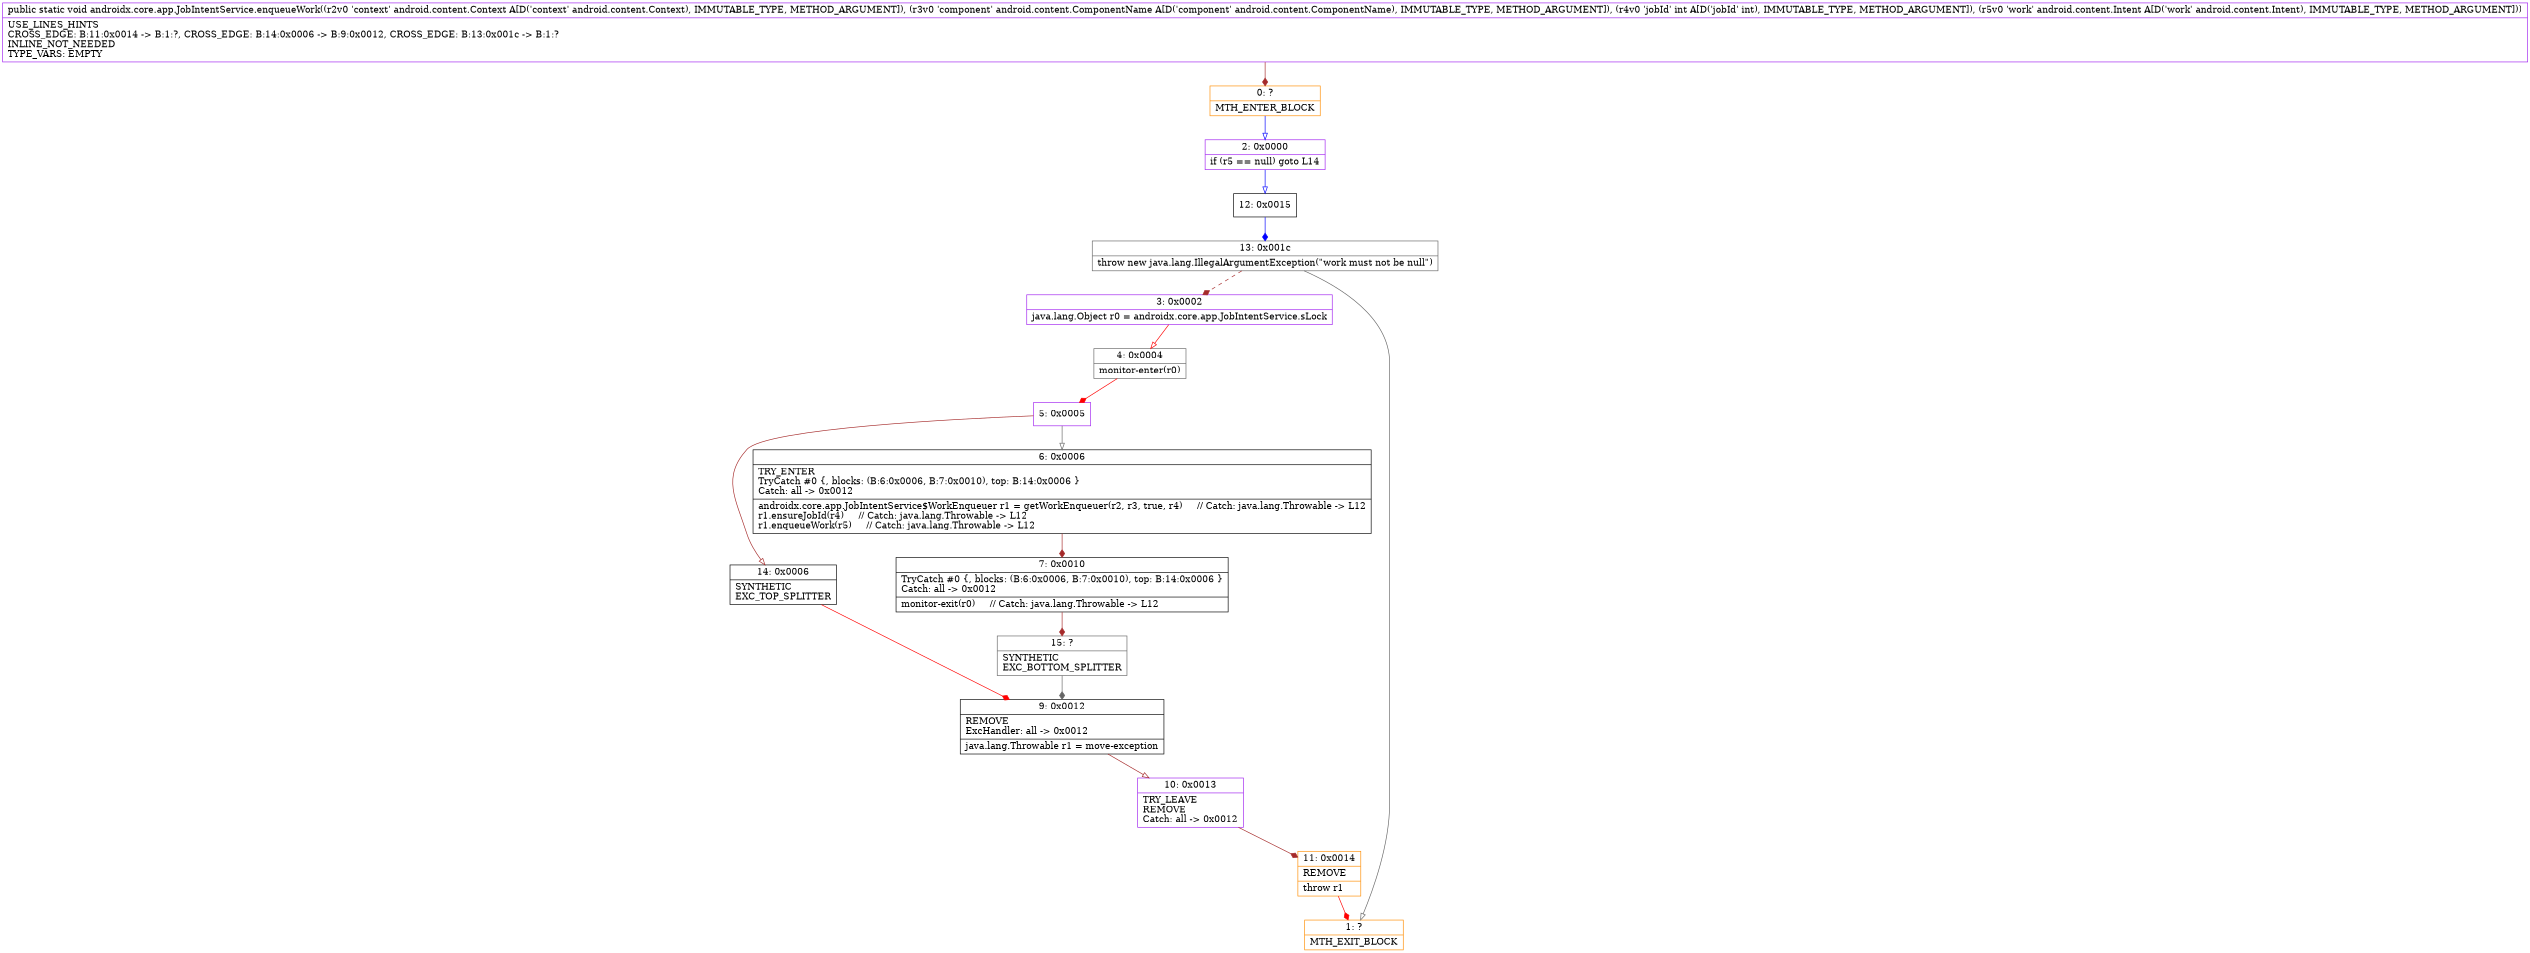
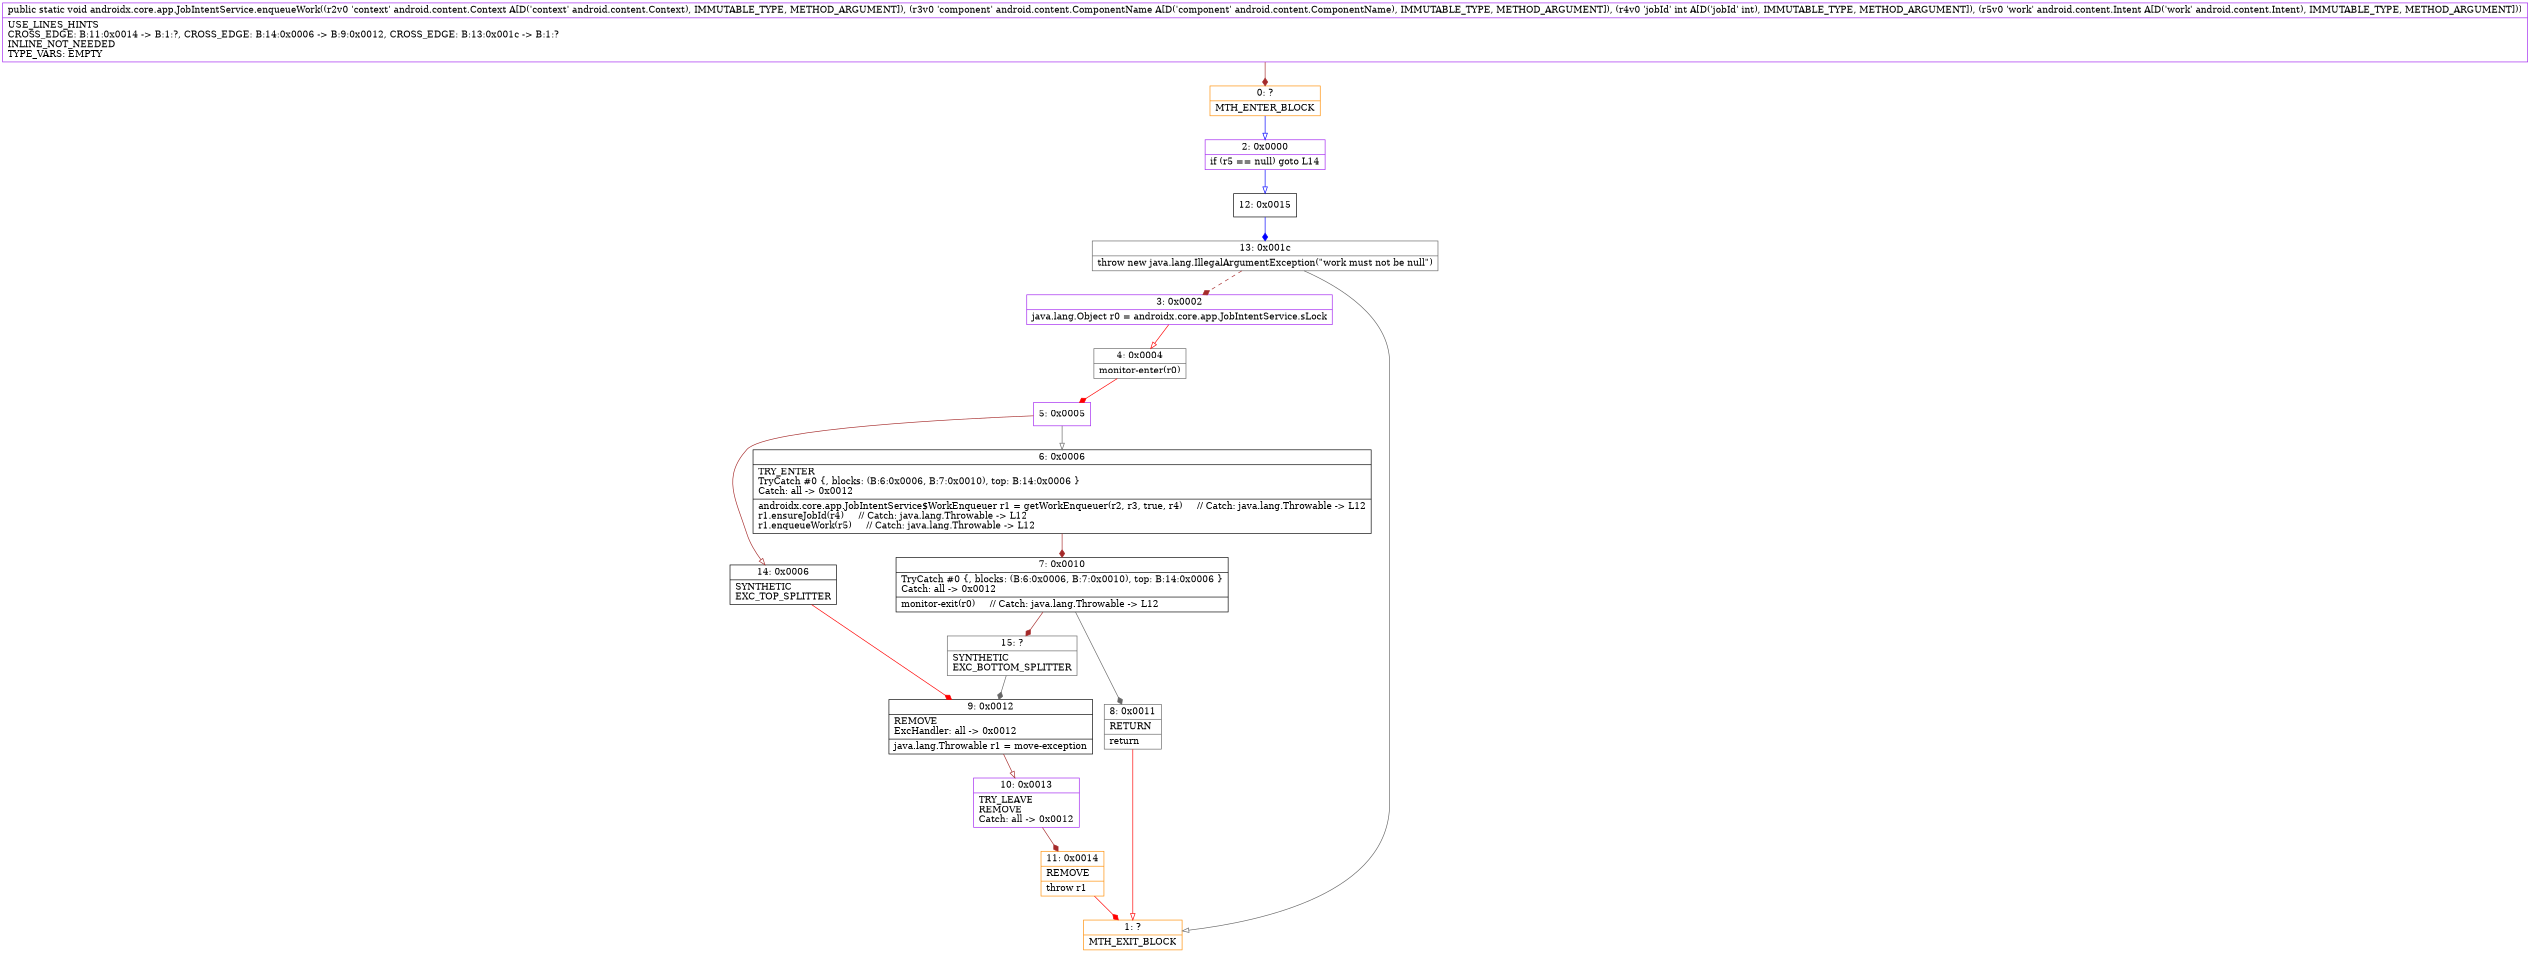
node "8: 0x0011": added
